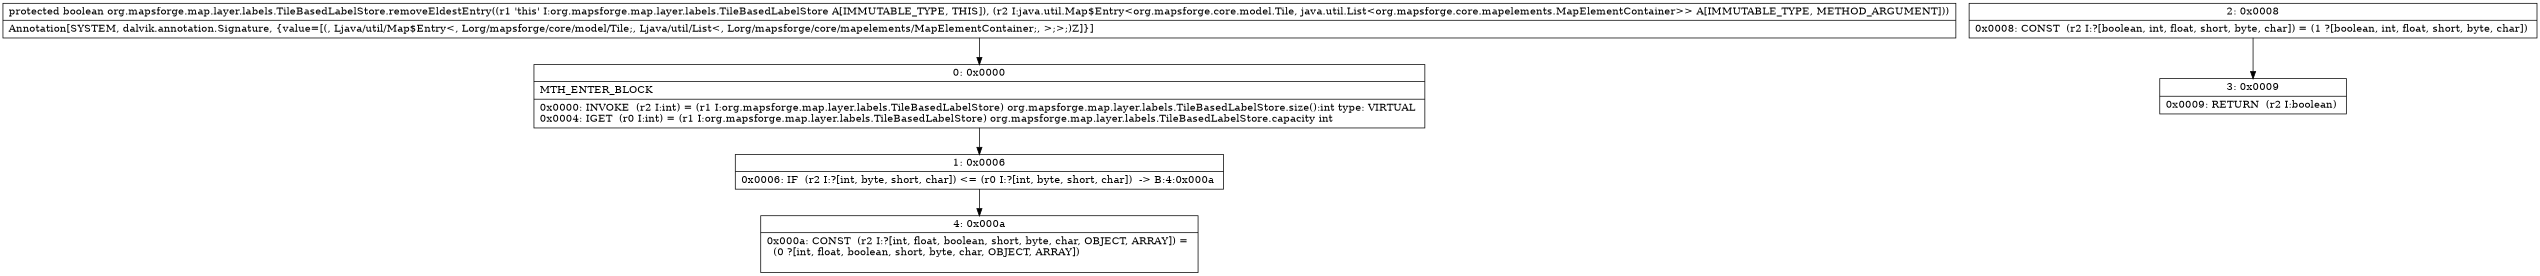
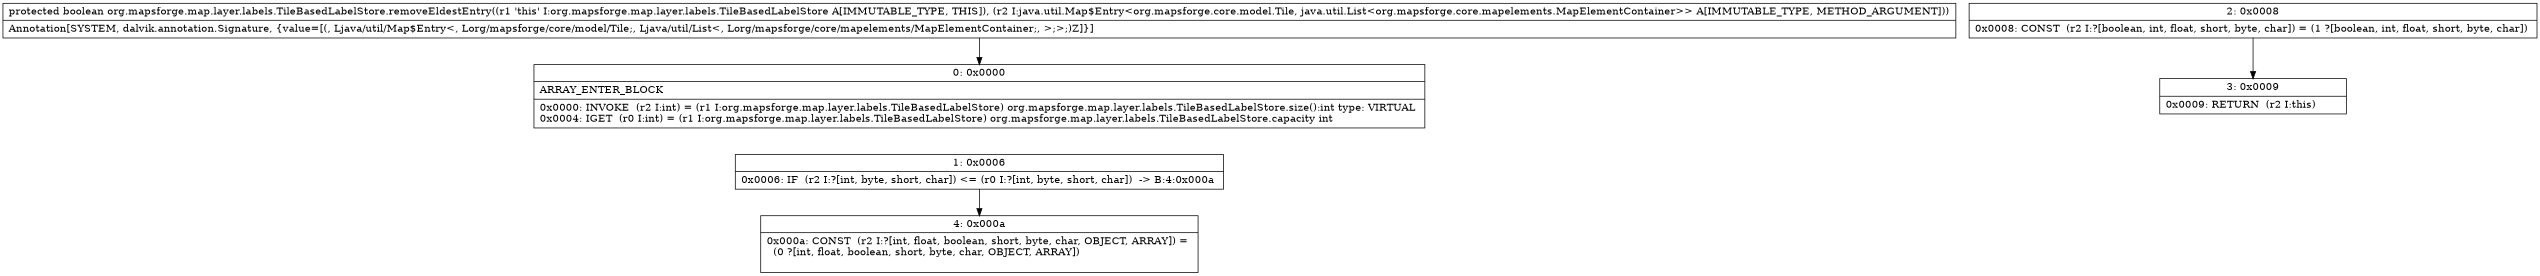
node "0: 0x0000": text "MTH_ENTER_BLOCK" -> "ARRAY_ENTER_BLOCK"
node "3: 0x0009": text "0x0009: RETURN  (r2 I:boolean)" -> "0x0009: RETURN  (r2 I:this)"
edge "0: 0x0000" -> "1: 0x0006": removed
